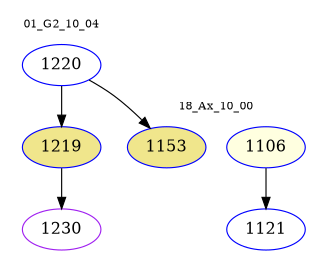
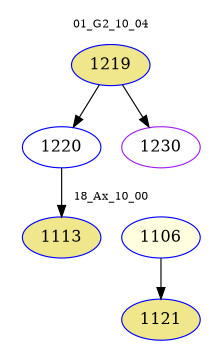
edge "1220" -> "1219": reversed
node "1153": label "1153" -> "1113"
node "1121": fillcolor white -> khaki
